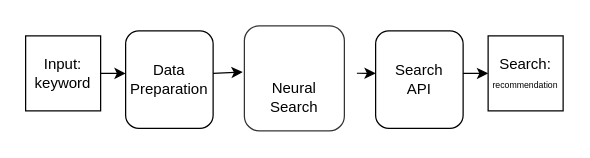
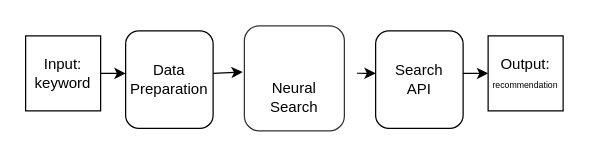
node "Search: recommendation": label "Search: recommendation" -> "Output: recommendation"
